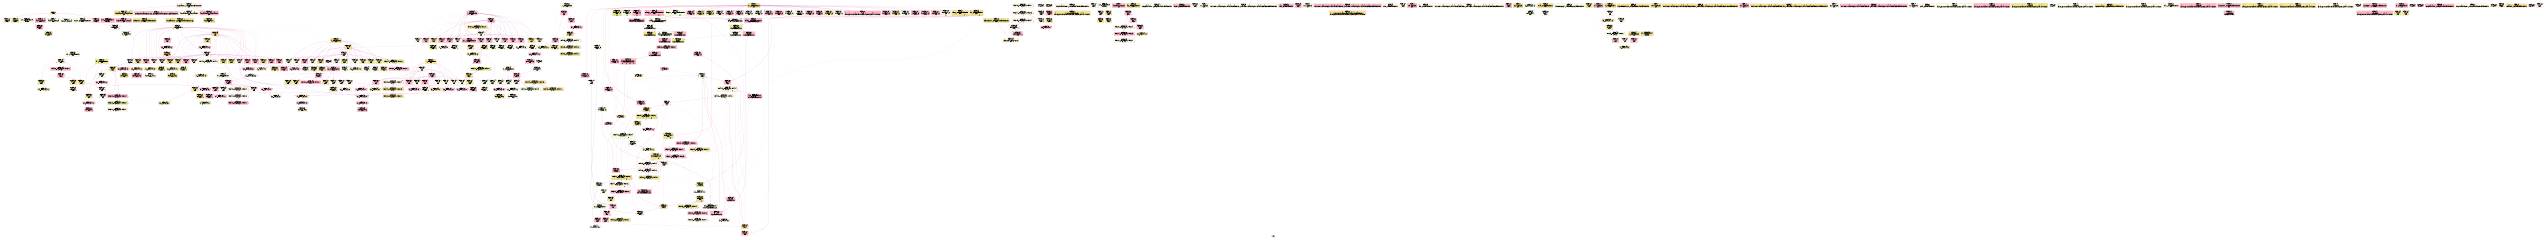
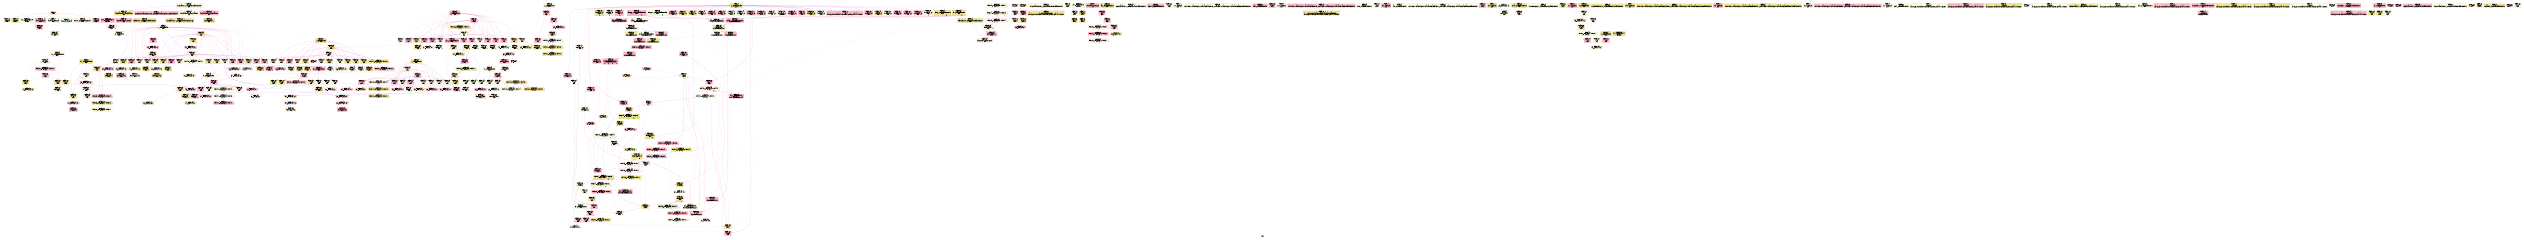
node "NodeID: 165": added
node "NodeID: 284": text "_ZSt3flag_S2_S2_" -> "_ZSt3minIiERKT_S2_S2_"
